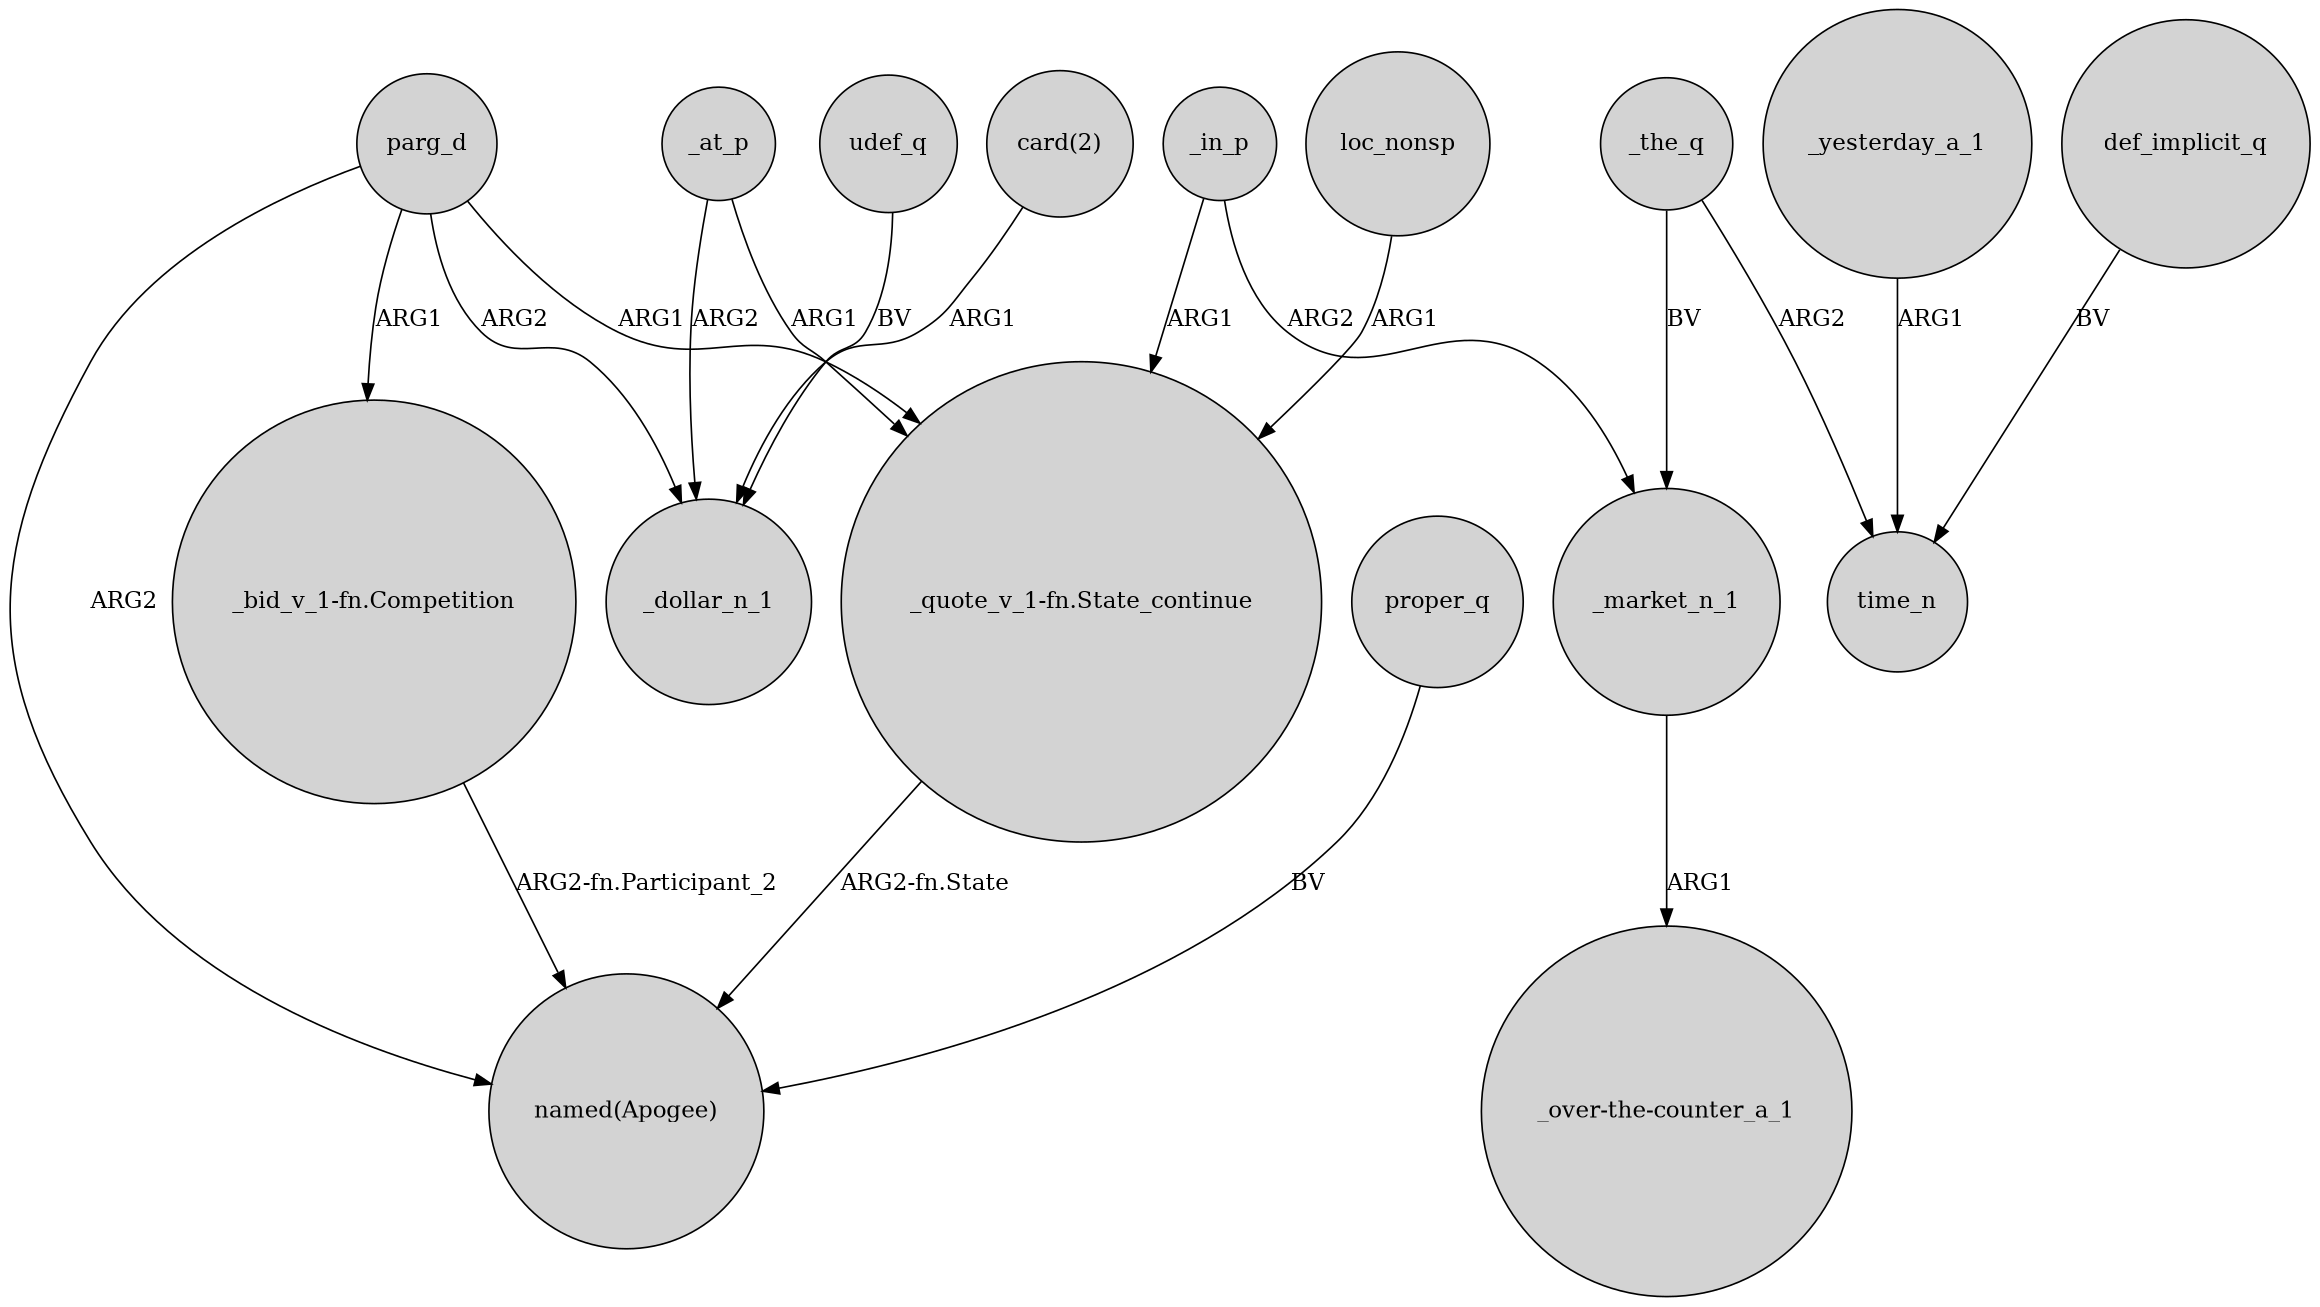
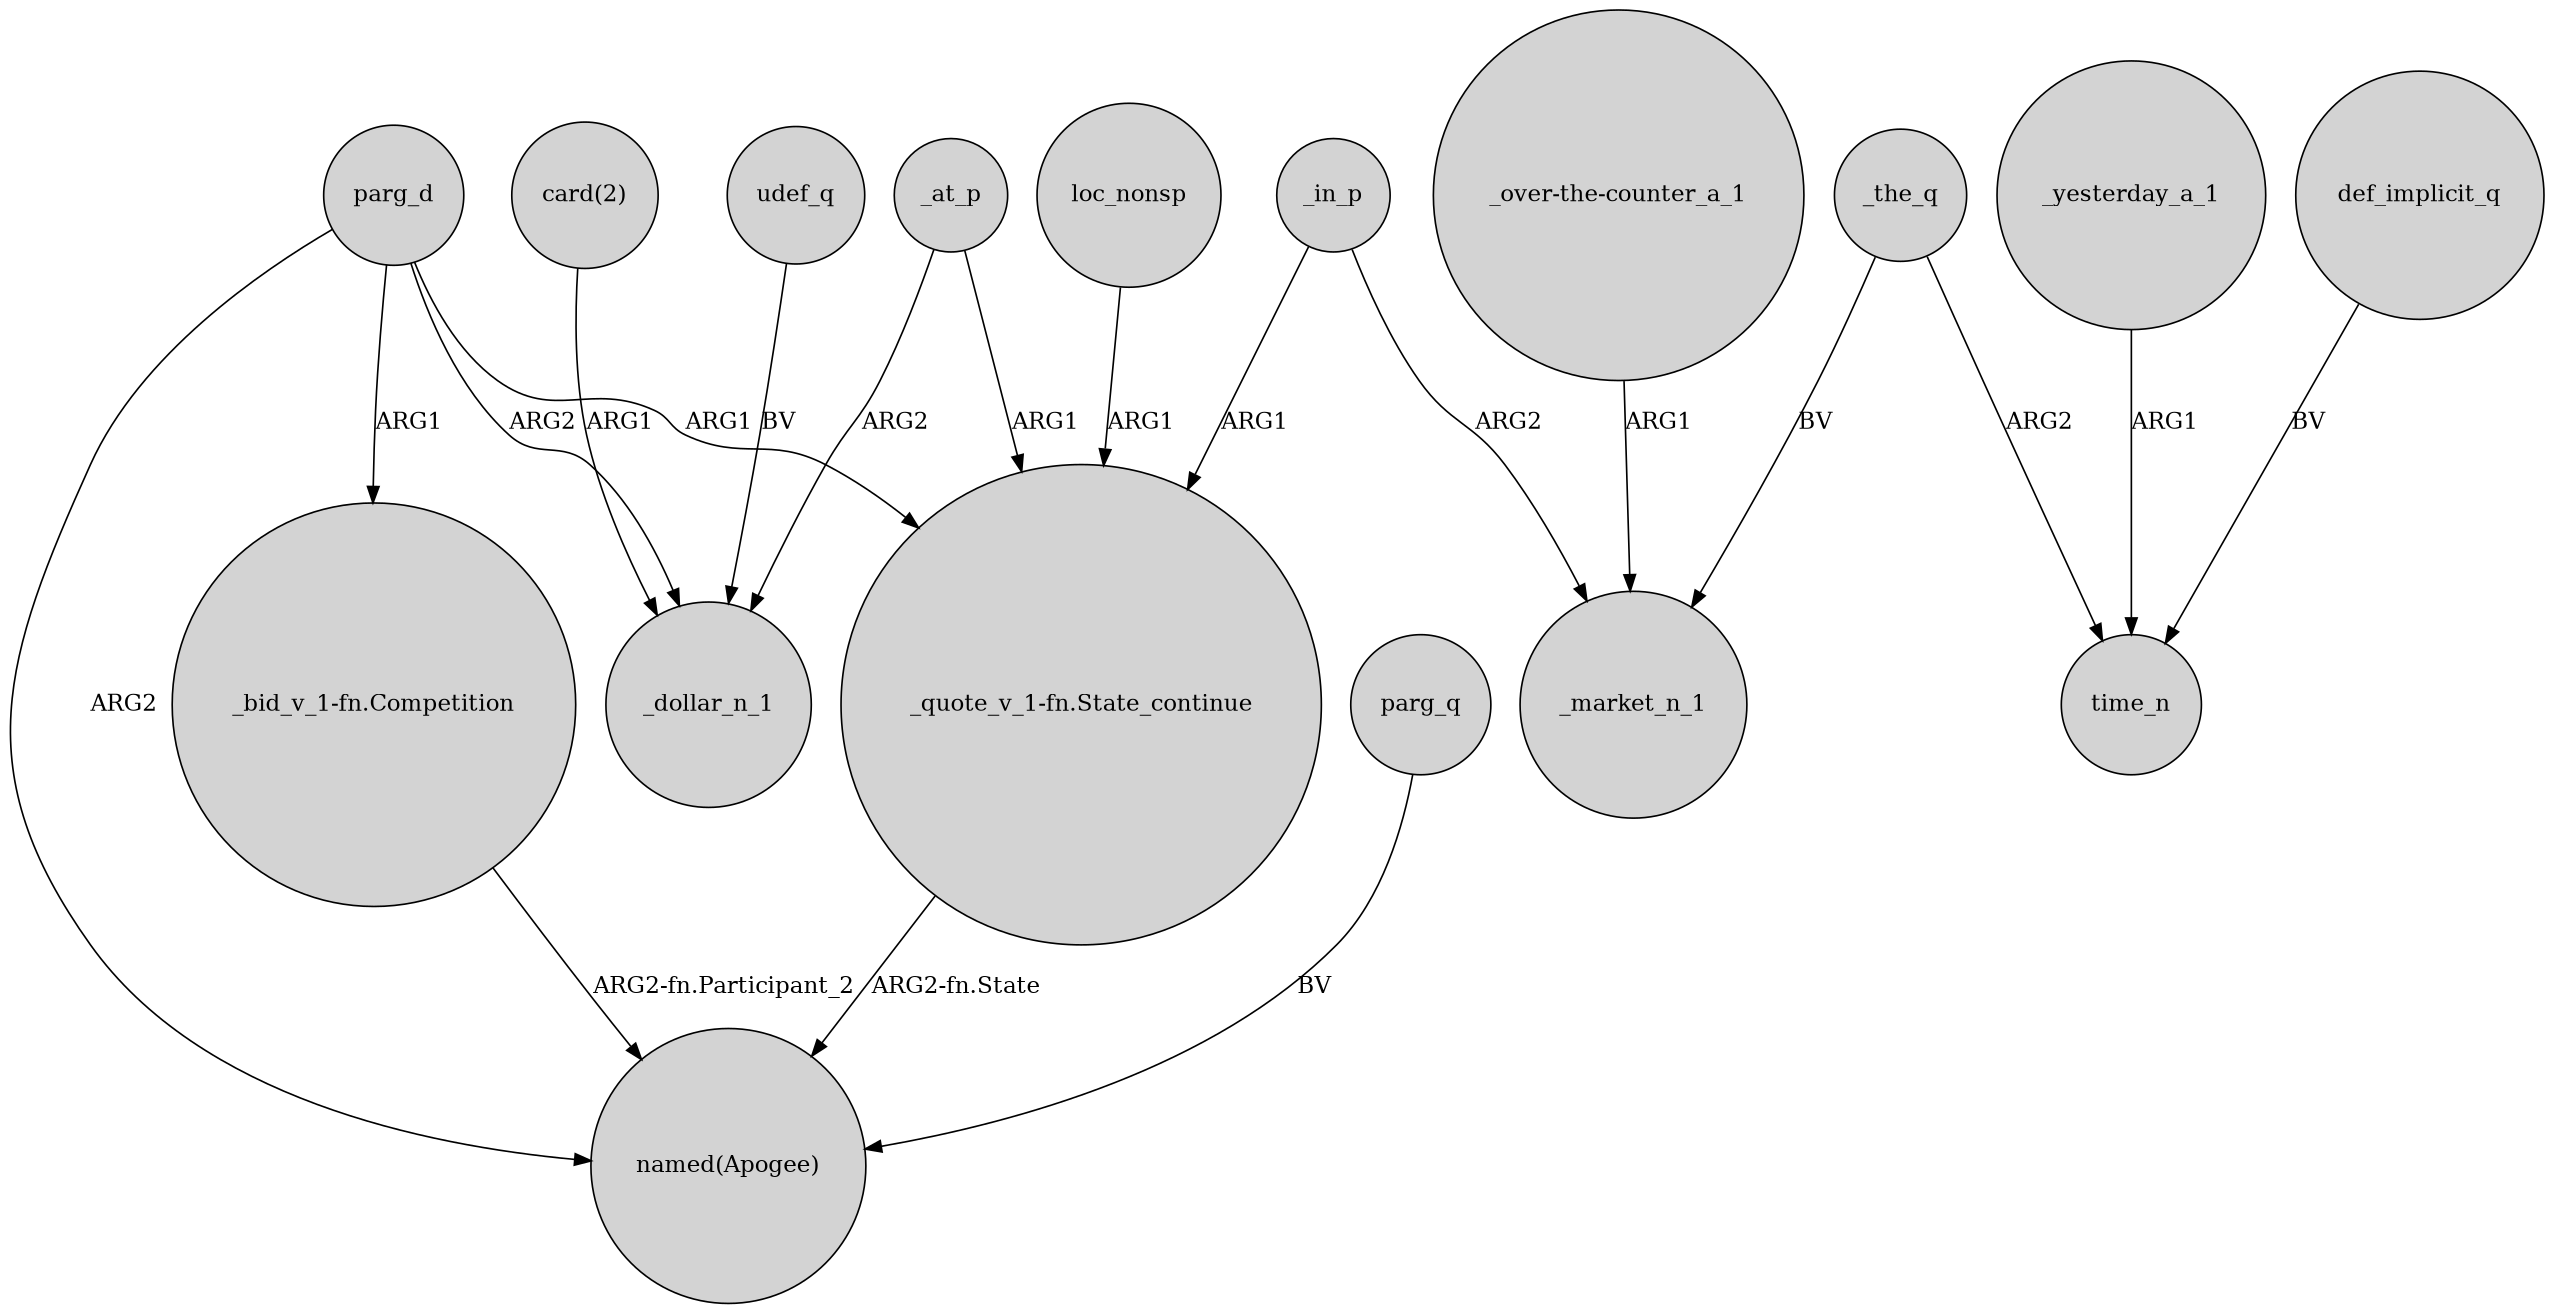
node "proper_q": label "proper_q" -> "parg_q"
edge "_market_n_1" -> "_over-the-counter_a_1": reversed
